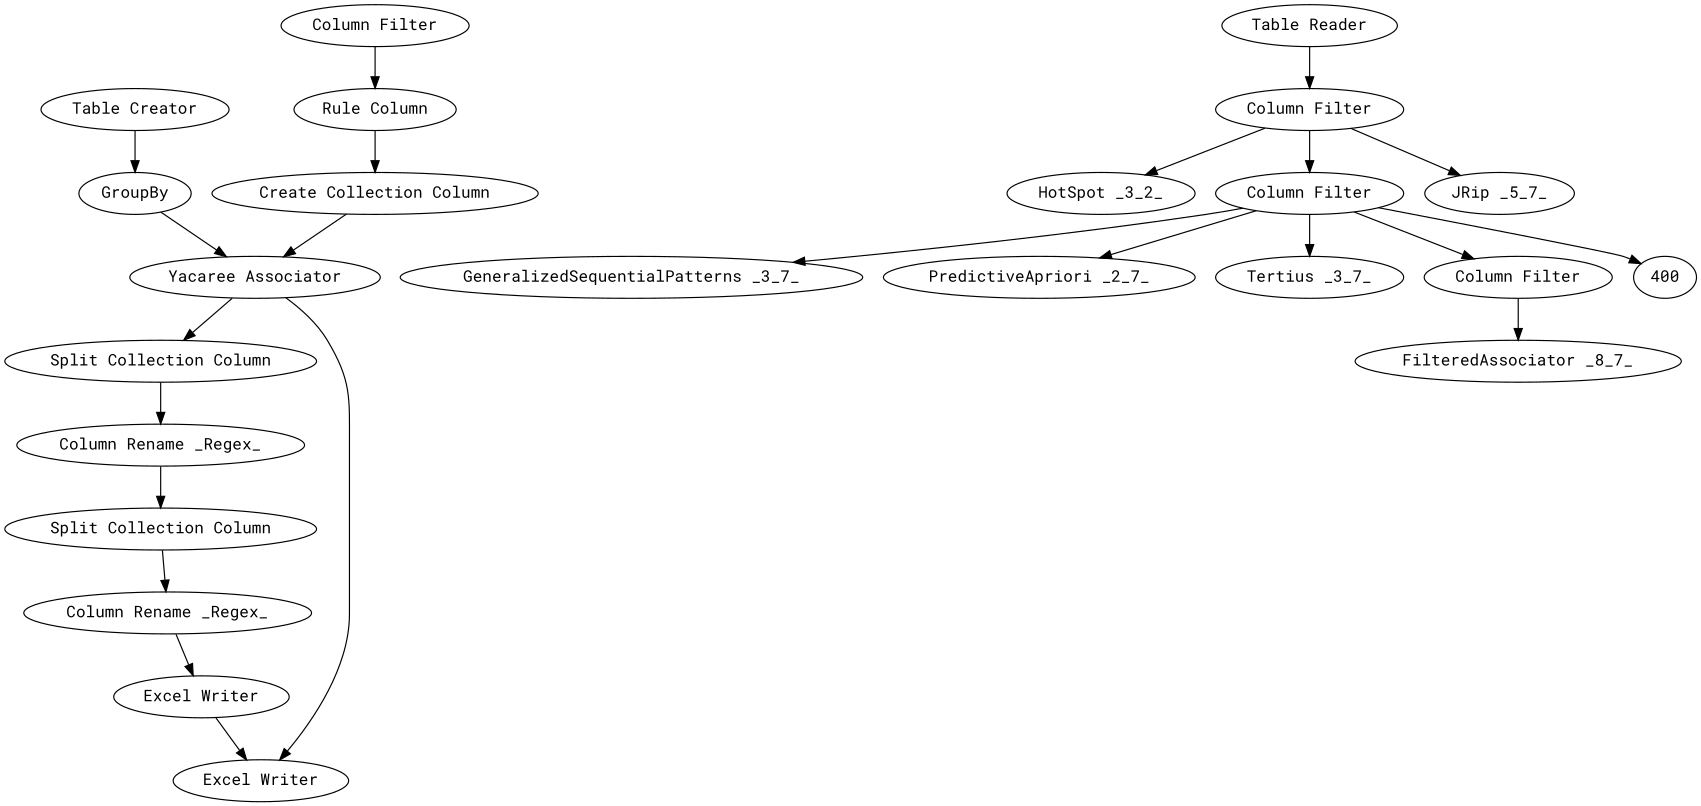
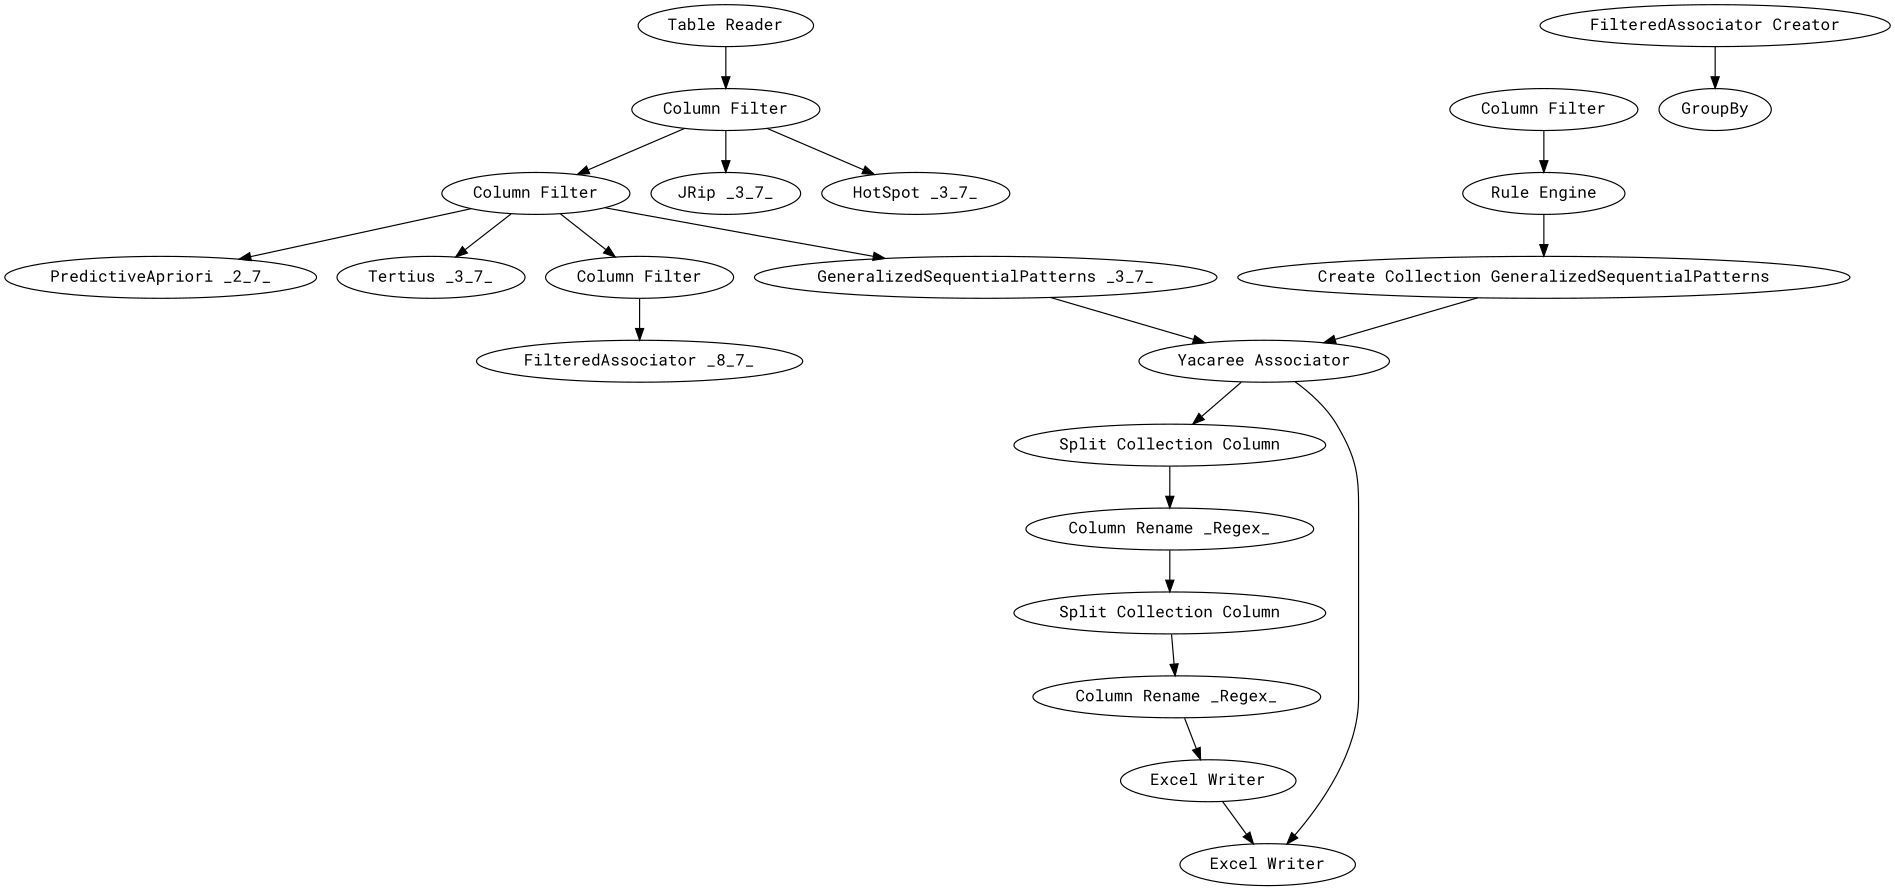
node "Table Creator": label "Table Creator" -> "FilteredAssociator Creator"
node "Rule Column": label "Rule Column" -> "Rule Engine"
node "Create Collection Column": label "Create Collection Column" -> "Create Collection GeneralizedSequentialPatterns"
node "HotSpot _3_2_": label "HotSpot _3_2_" -> "HotSpot _3_7_"
node "JRip _5_7_": label "JRip _5_7_" -> "JRip _3_7_"
edge "GroupBy" -> "Yacaree Associator": now "GeneralizedSequentialPatterns _3_7_" -> "Yacaree Associator"
node "400": removed
